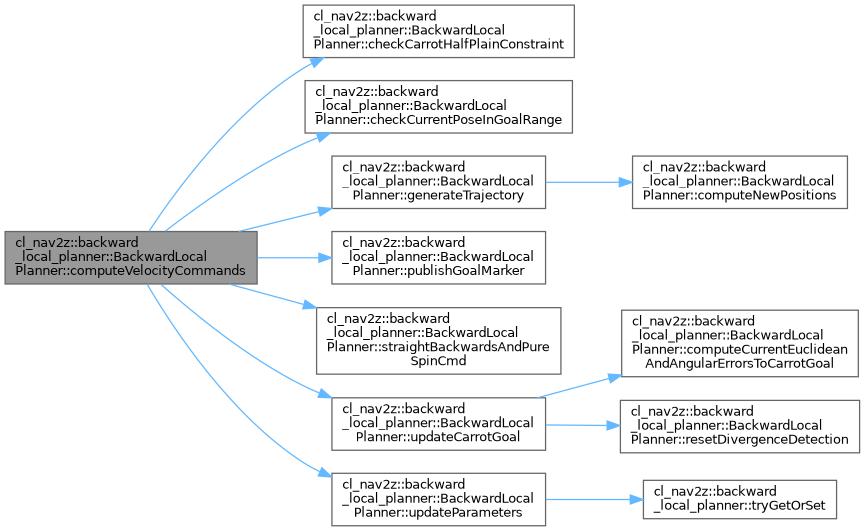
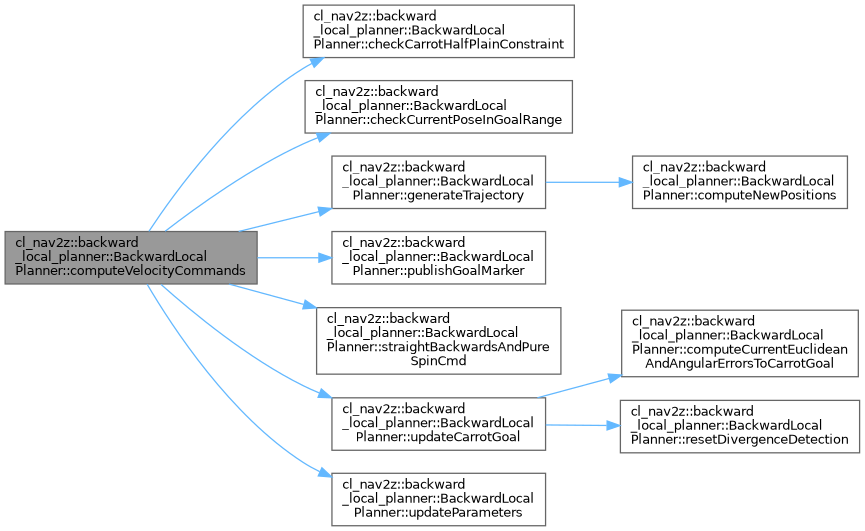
node "cl_nav2z::backward _local_planner::tryGetOrSet": removed
